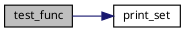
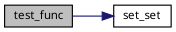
node "print_set": label "print_set" -> "set_set"
